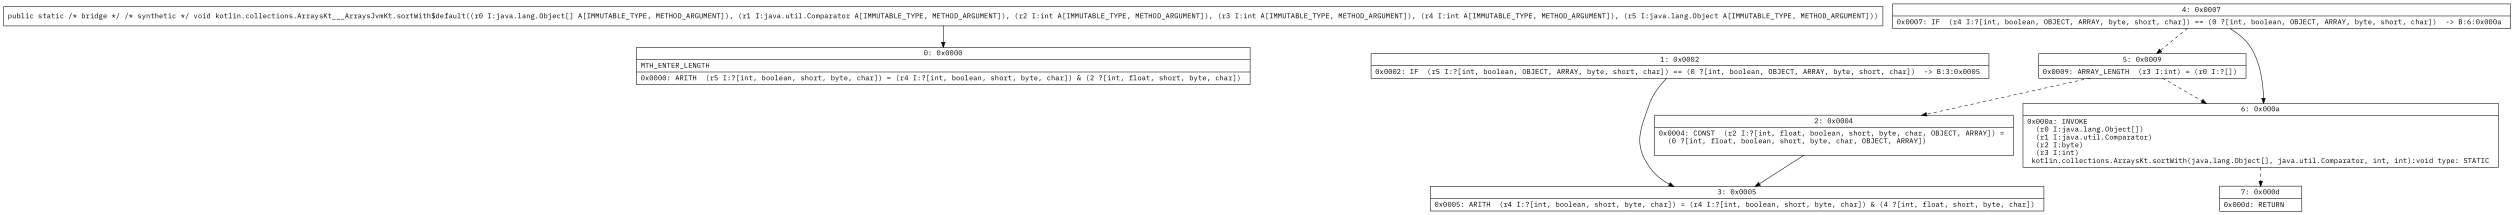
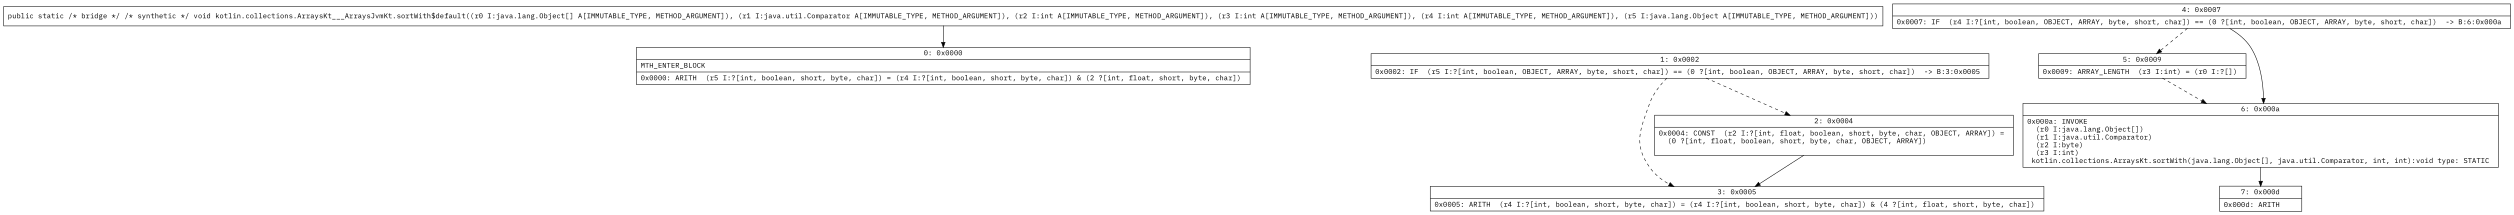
node "0: 0x0000": text "MTH_ENTER_LENGTH" -> "MTH_ENTER_BLOCK"
edge "5: 0x0009" -> "2: 0x0004": now "1: 0x0002" -> "2: 0x0004"
edge "1: 0x0002" -> "3: 0x0005": style solid -> dashed
edge "6: 0x000a" -> "7: 0x000d": style dashed -> solid
node "7: 0x000d": text "0x000d: RETURN" -> "0x000d: ARITH"
